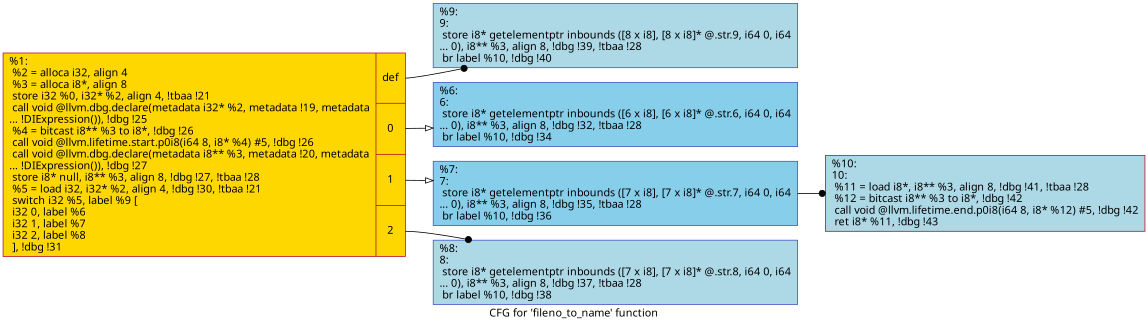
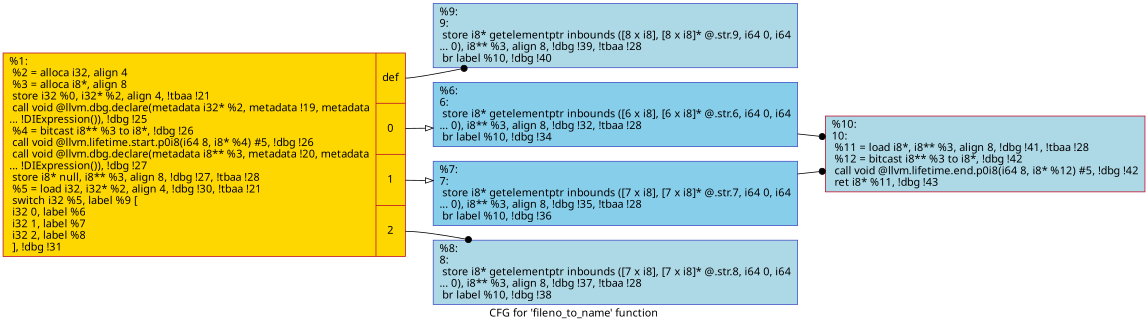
edge "%6:" -> "%10:": added
